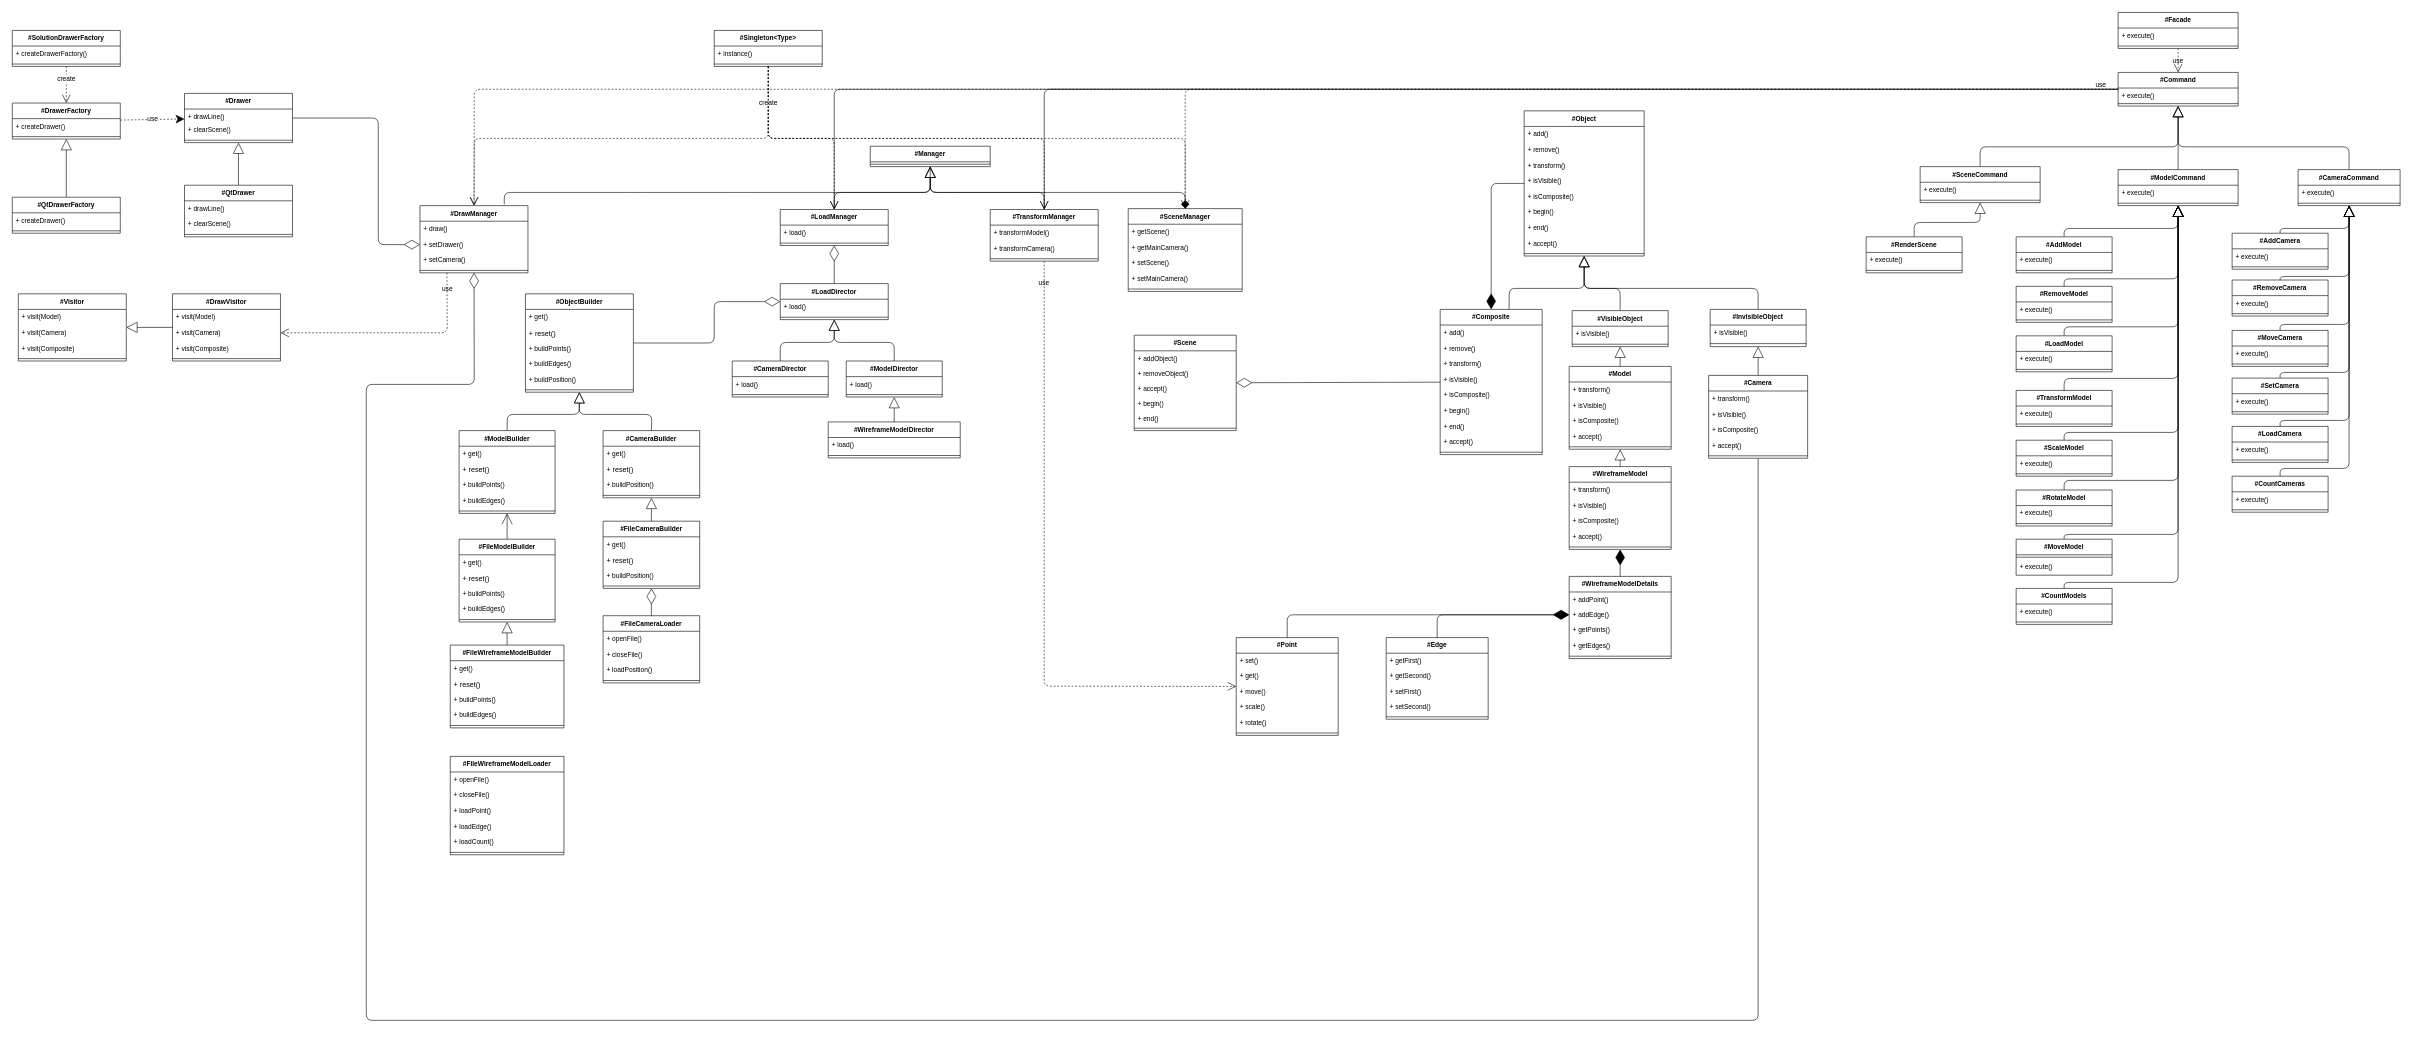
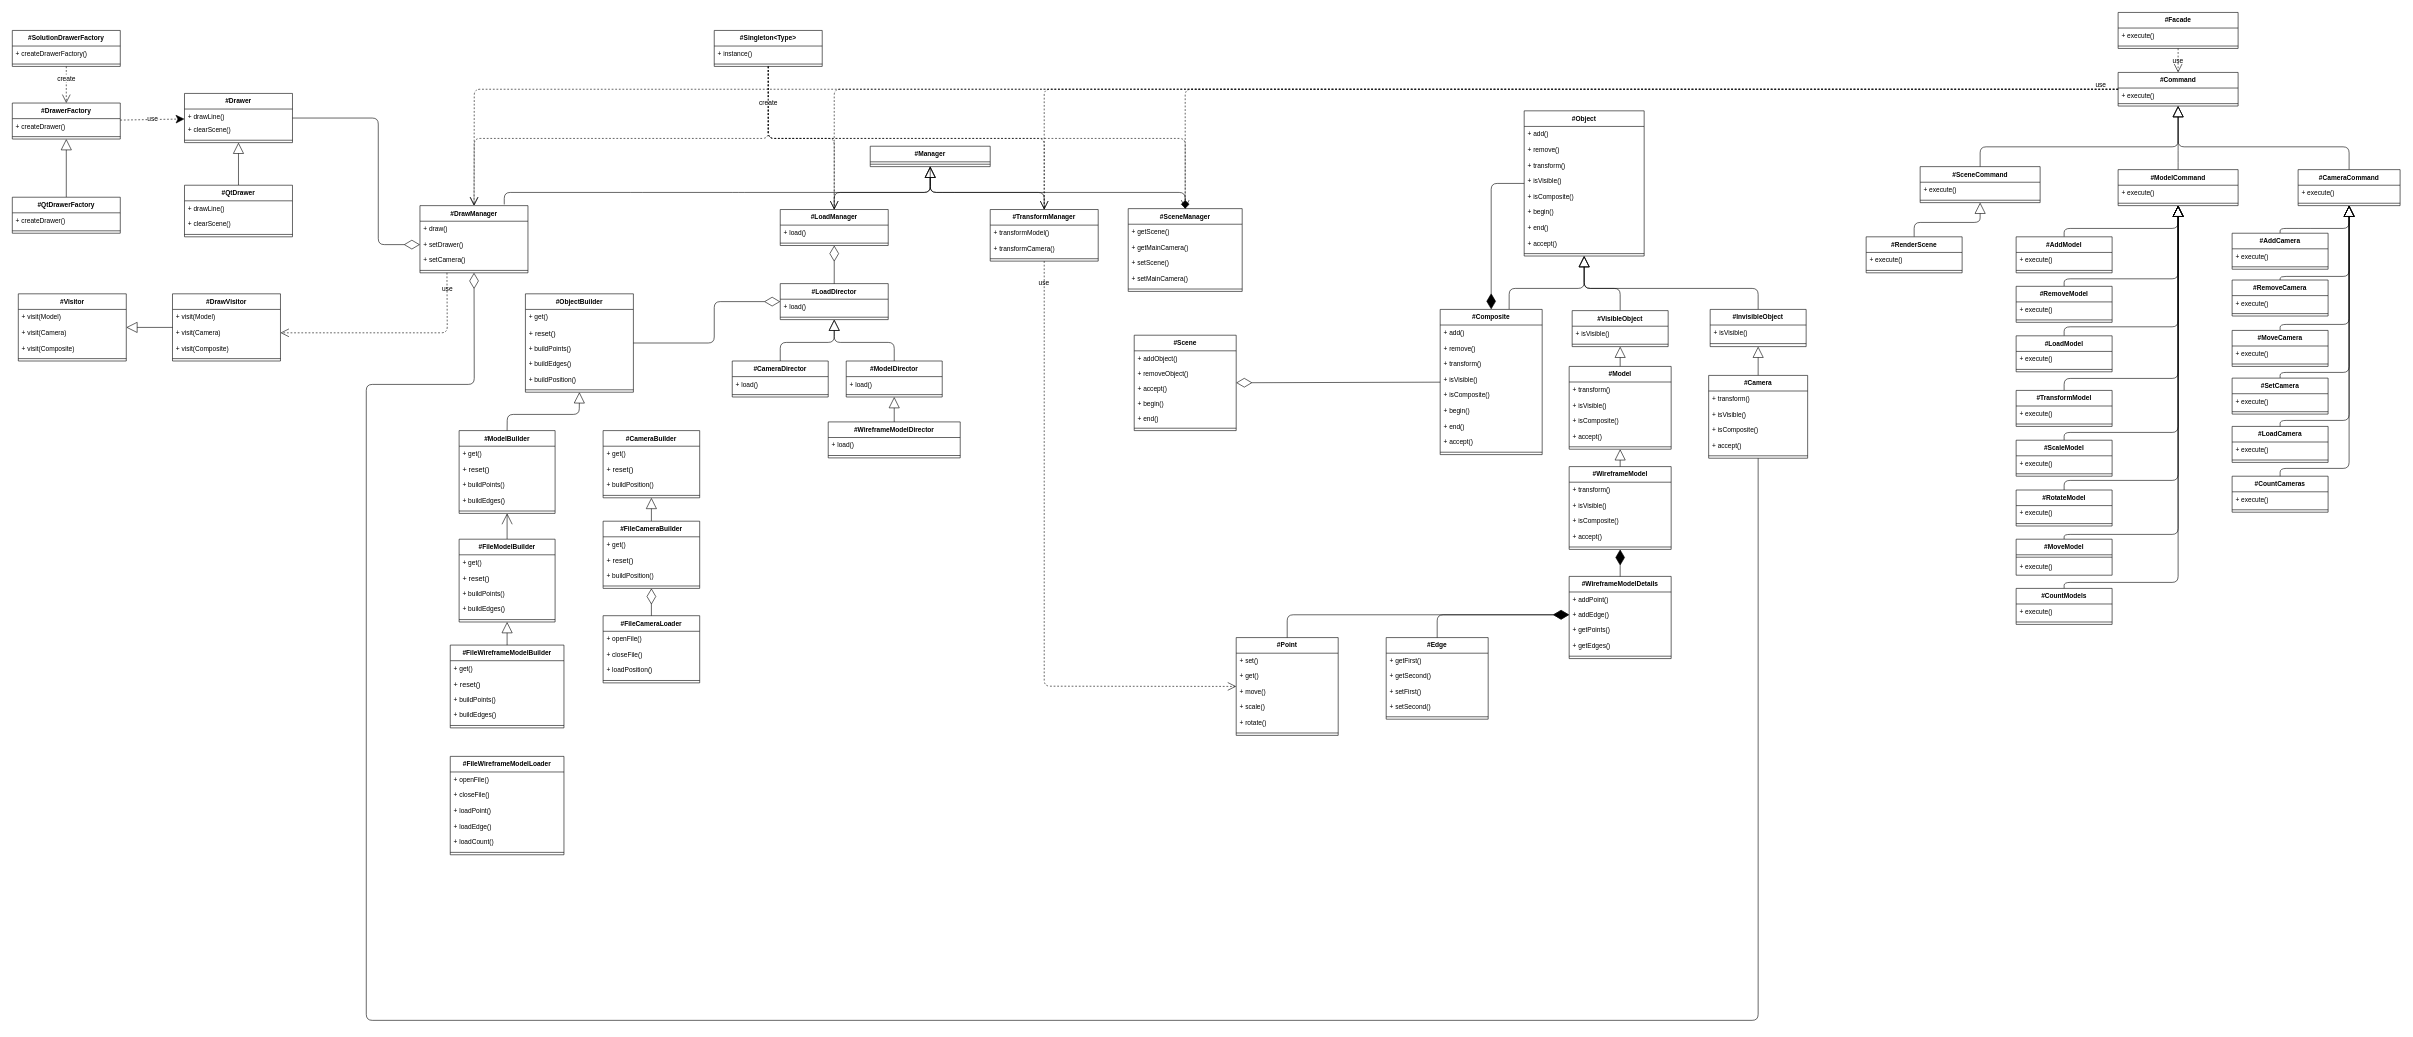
edge "#Command" -> "#LoadManager": style solid -> dashed
edge "#Command" -> "#TransformManager": style solid -> dashed
edge "#CameraBuilder" -> "#ObjectBuilder": removed
